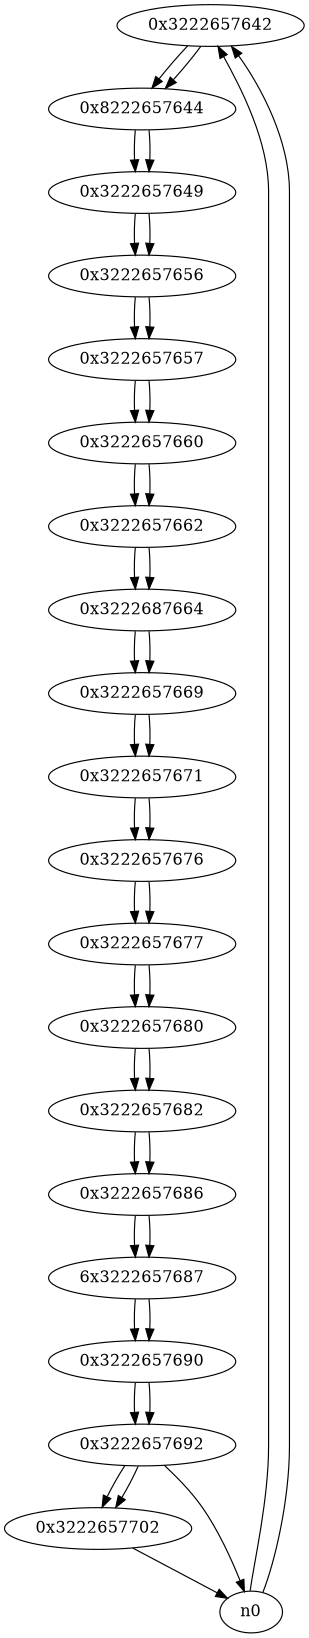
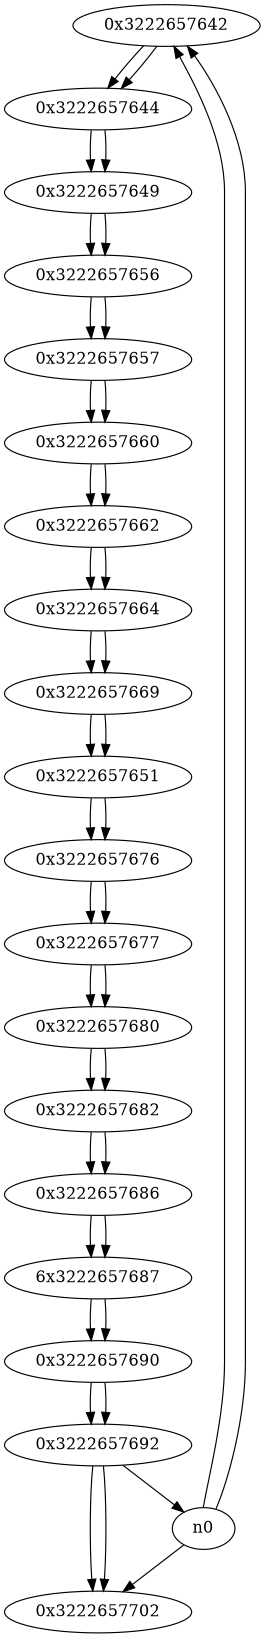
node "0x8222657644": label "0x8222657644" -> "0x3222657644"
node "0x3222687664": label "0x3222687664" -> "0x3222657664"
node "0x3222657671": label "0x3222657671" -> "0x3222657651"
edge "0x3222657702" -> "n0": reversed
